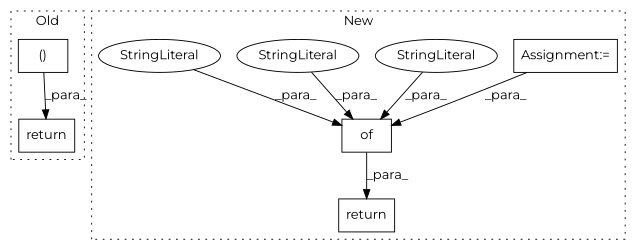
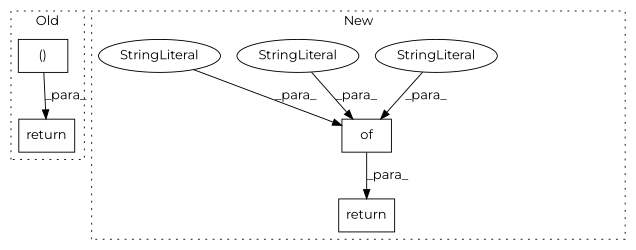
node "Assignment:=": removed
